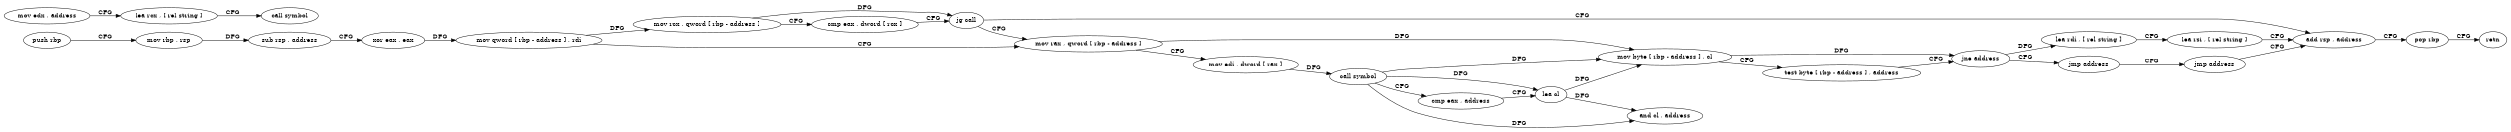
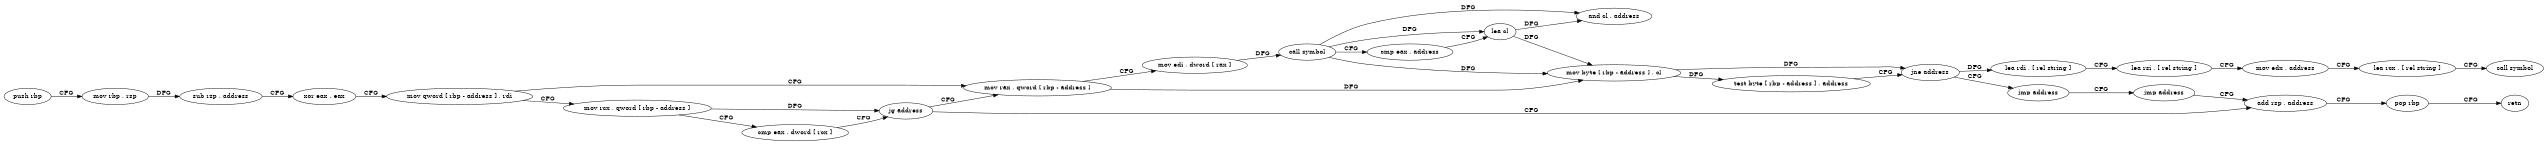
node "jg call": label "jg call" -> "jg address"
edge "mov qword [ rbp - address ] , rdi" -> "mov rcx , qword [ rbp - address ]": label "DFG" -> "CFG"
edge "xor eax , eax" -> "mov qword [ rbp - address ] , rdi": label "DFG" -> "CFG"
edge "lea rsi , [ rel string ]" -> "add rsp , address": now "lea rsi , [ rel string ]" -> "mov edx , address"
edge "mov byte [ rbp - address ] , cl" -> "test byte [ rbp - address ] , address": label "CFG" -> "DFG"
